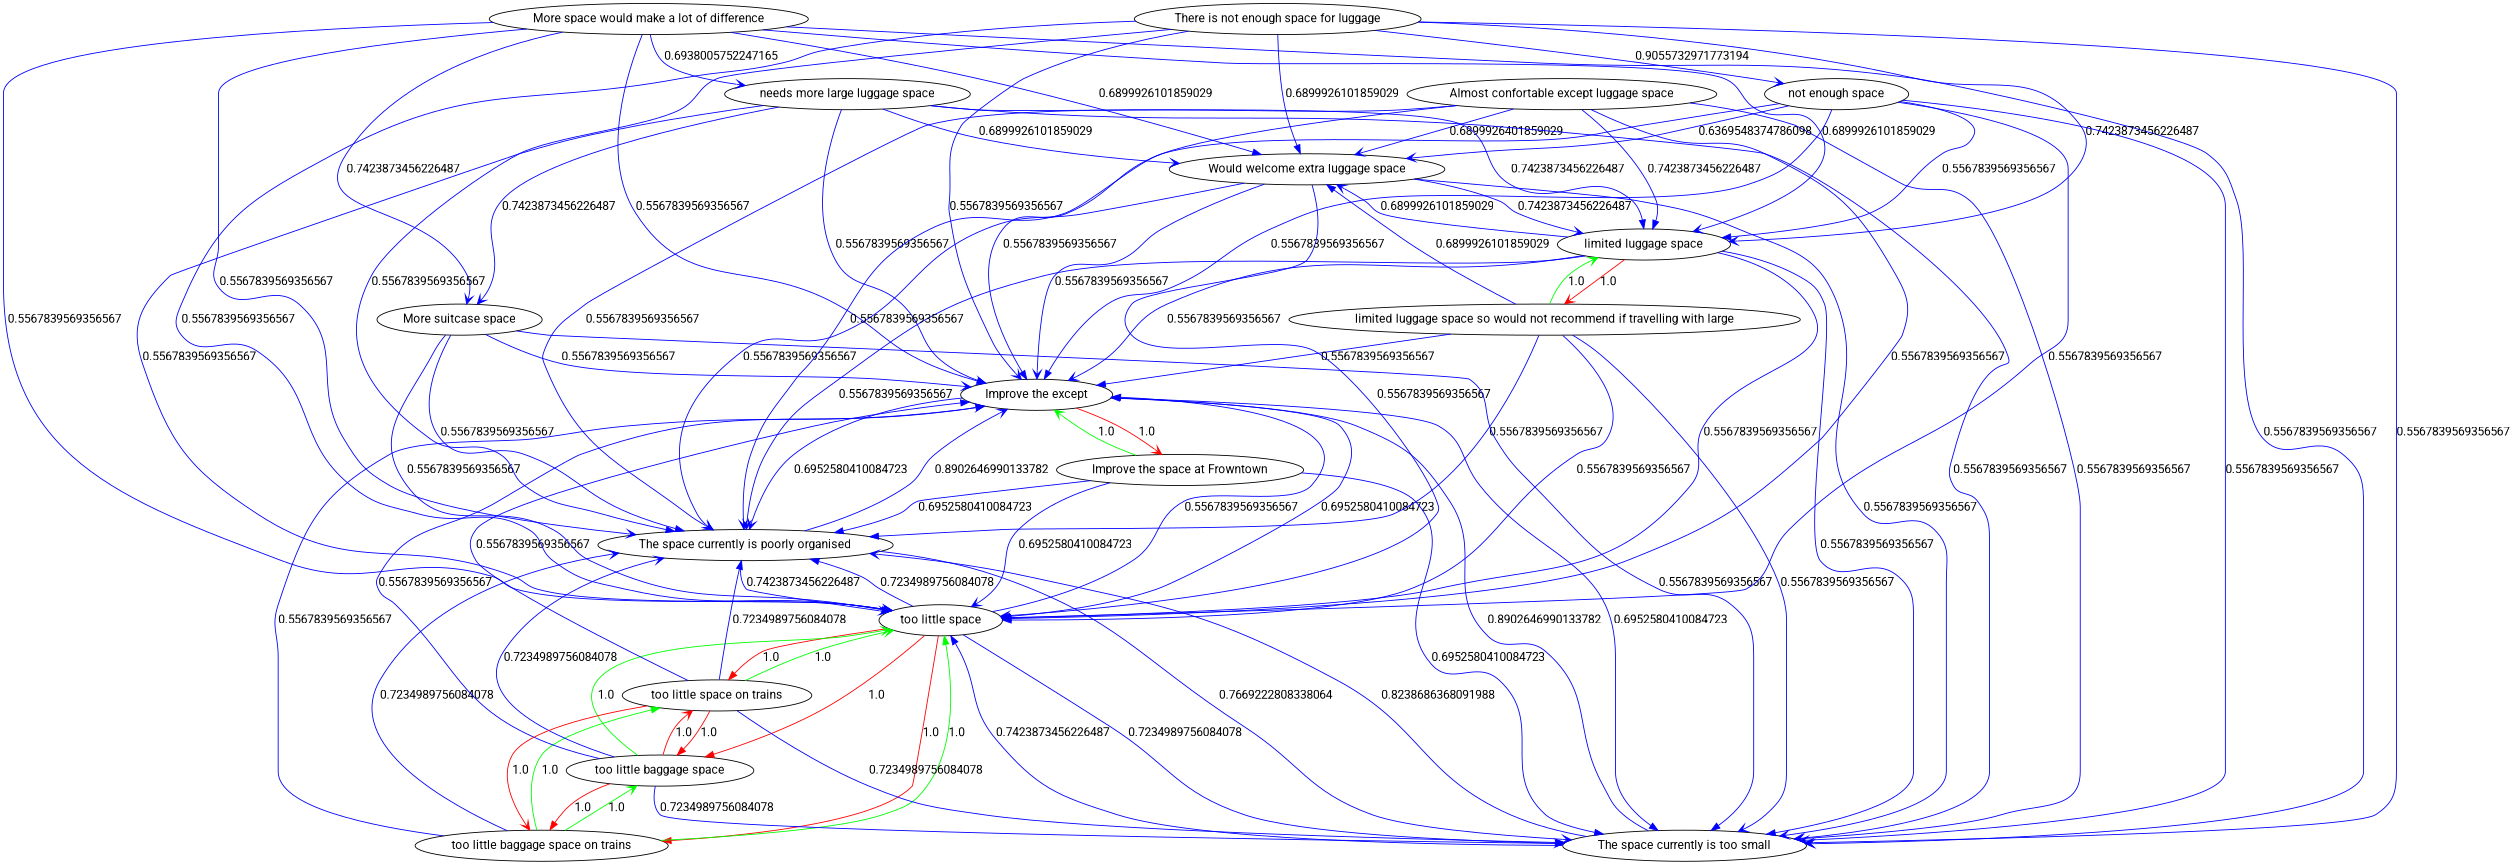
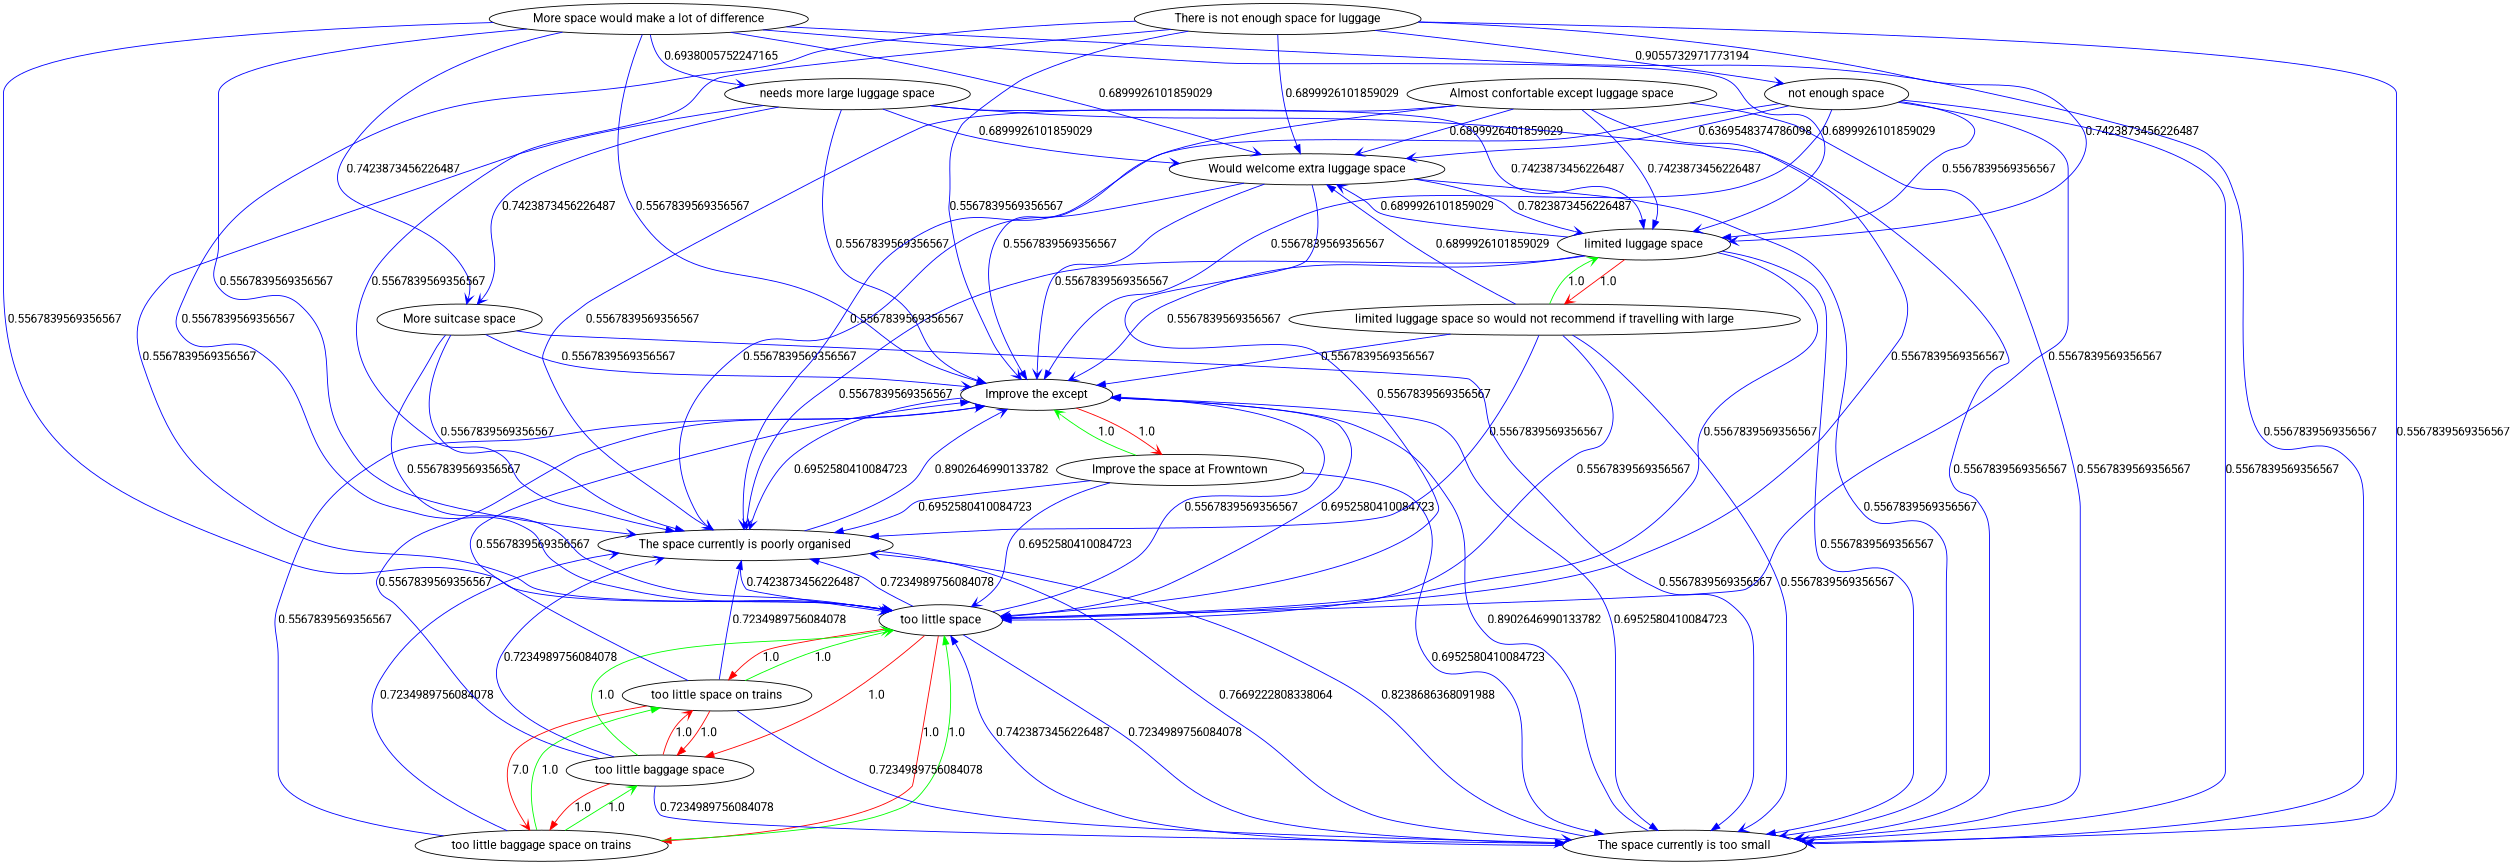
edge "More space would make a lot of difference" -> "Would welcome extra luggage space": arrowhead normal -> vee
edge "Would welcome extra luggage space" -> "limited luggage space": label "0.7423873456226487" -> "0.7823873456226487"
edge "too little space on trains" -> "too little baggage space on trains": label "1.0" -> "7.0"
